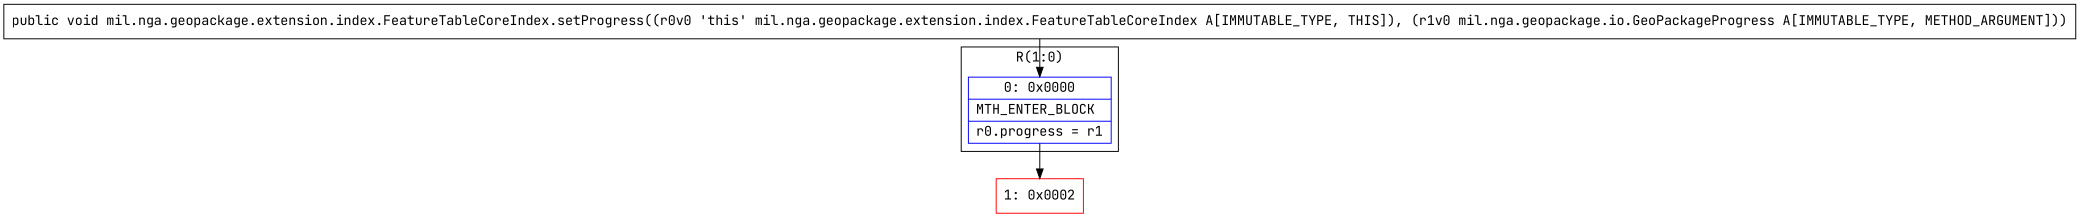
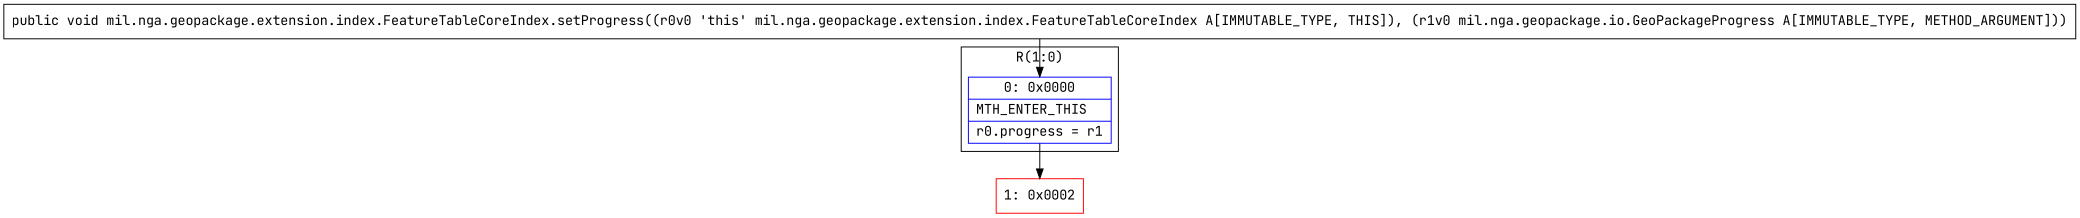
node "0: 0x0000": text "MTH_ENTER_BLOCK" -> "MTH_ENTER_THIS"
